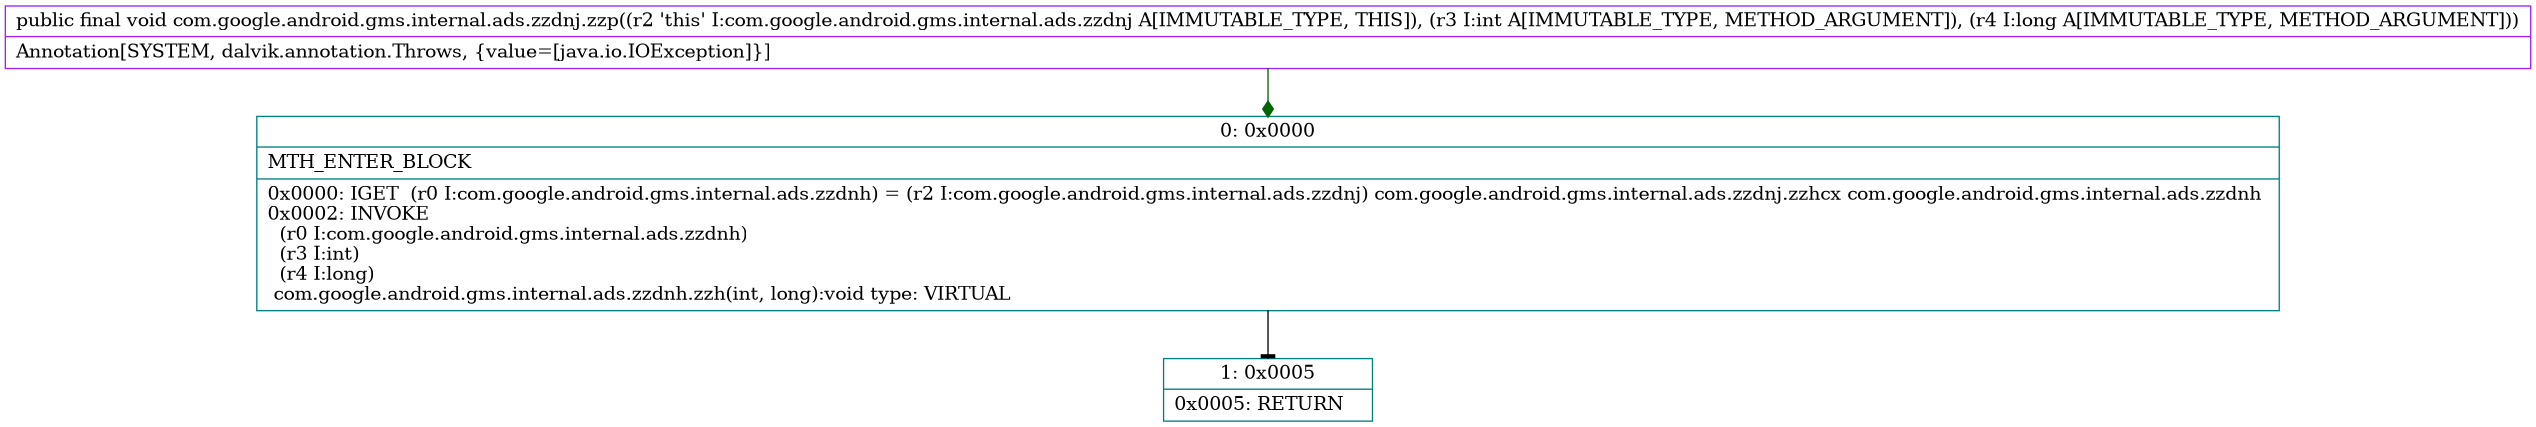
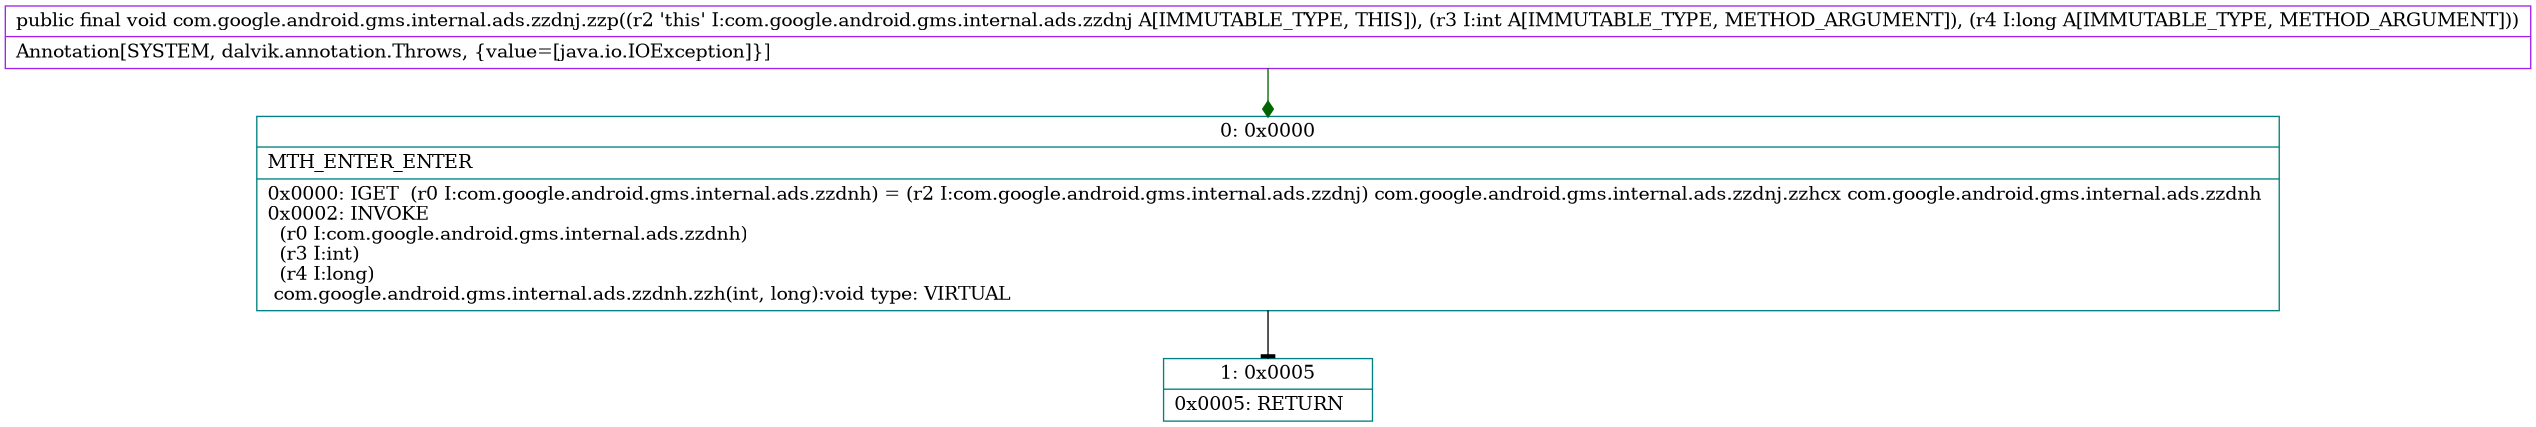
node "0: 0x0000": text "MTH_ENTER_BLOCK" -> "MTH_ENTER_ENTER"
